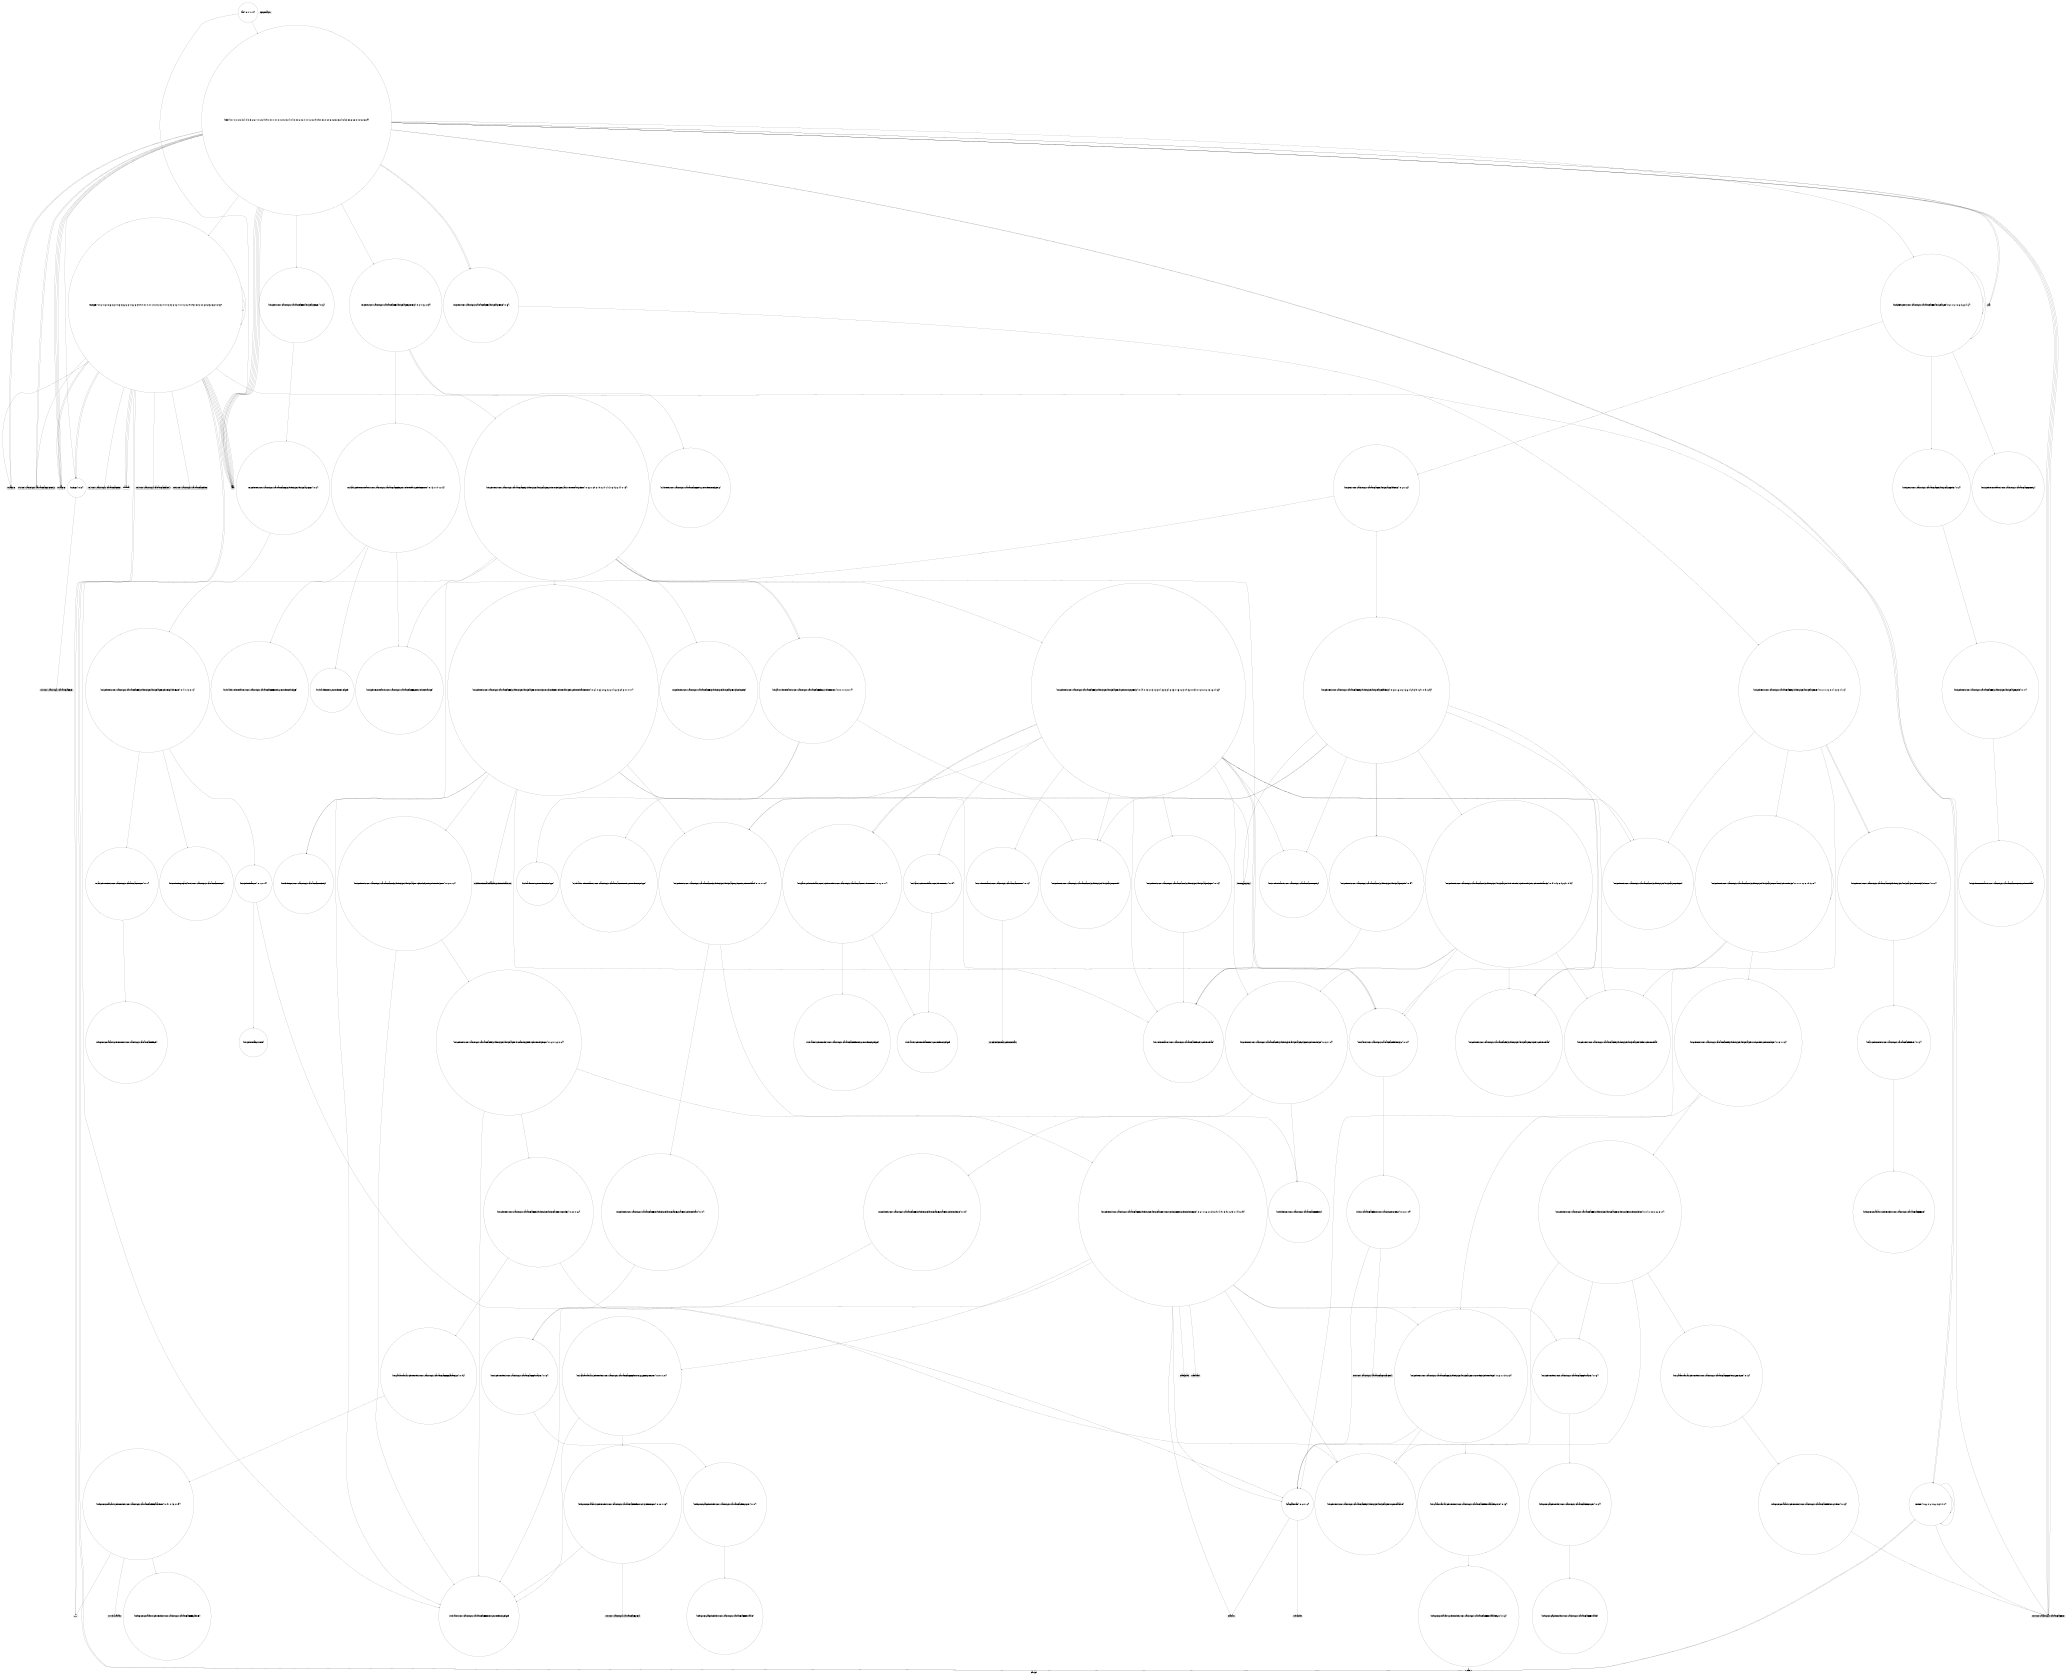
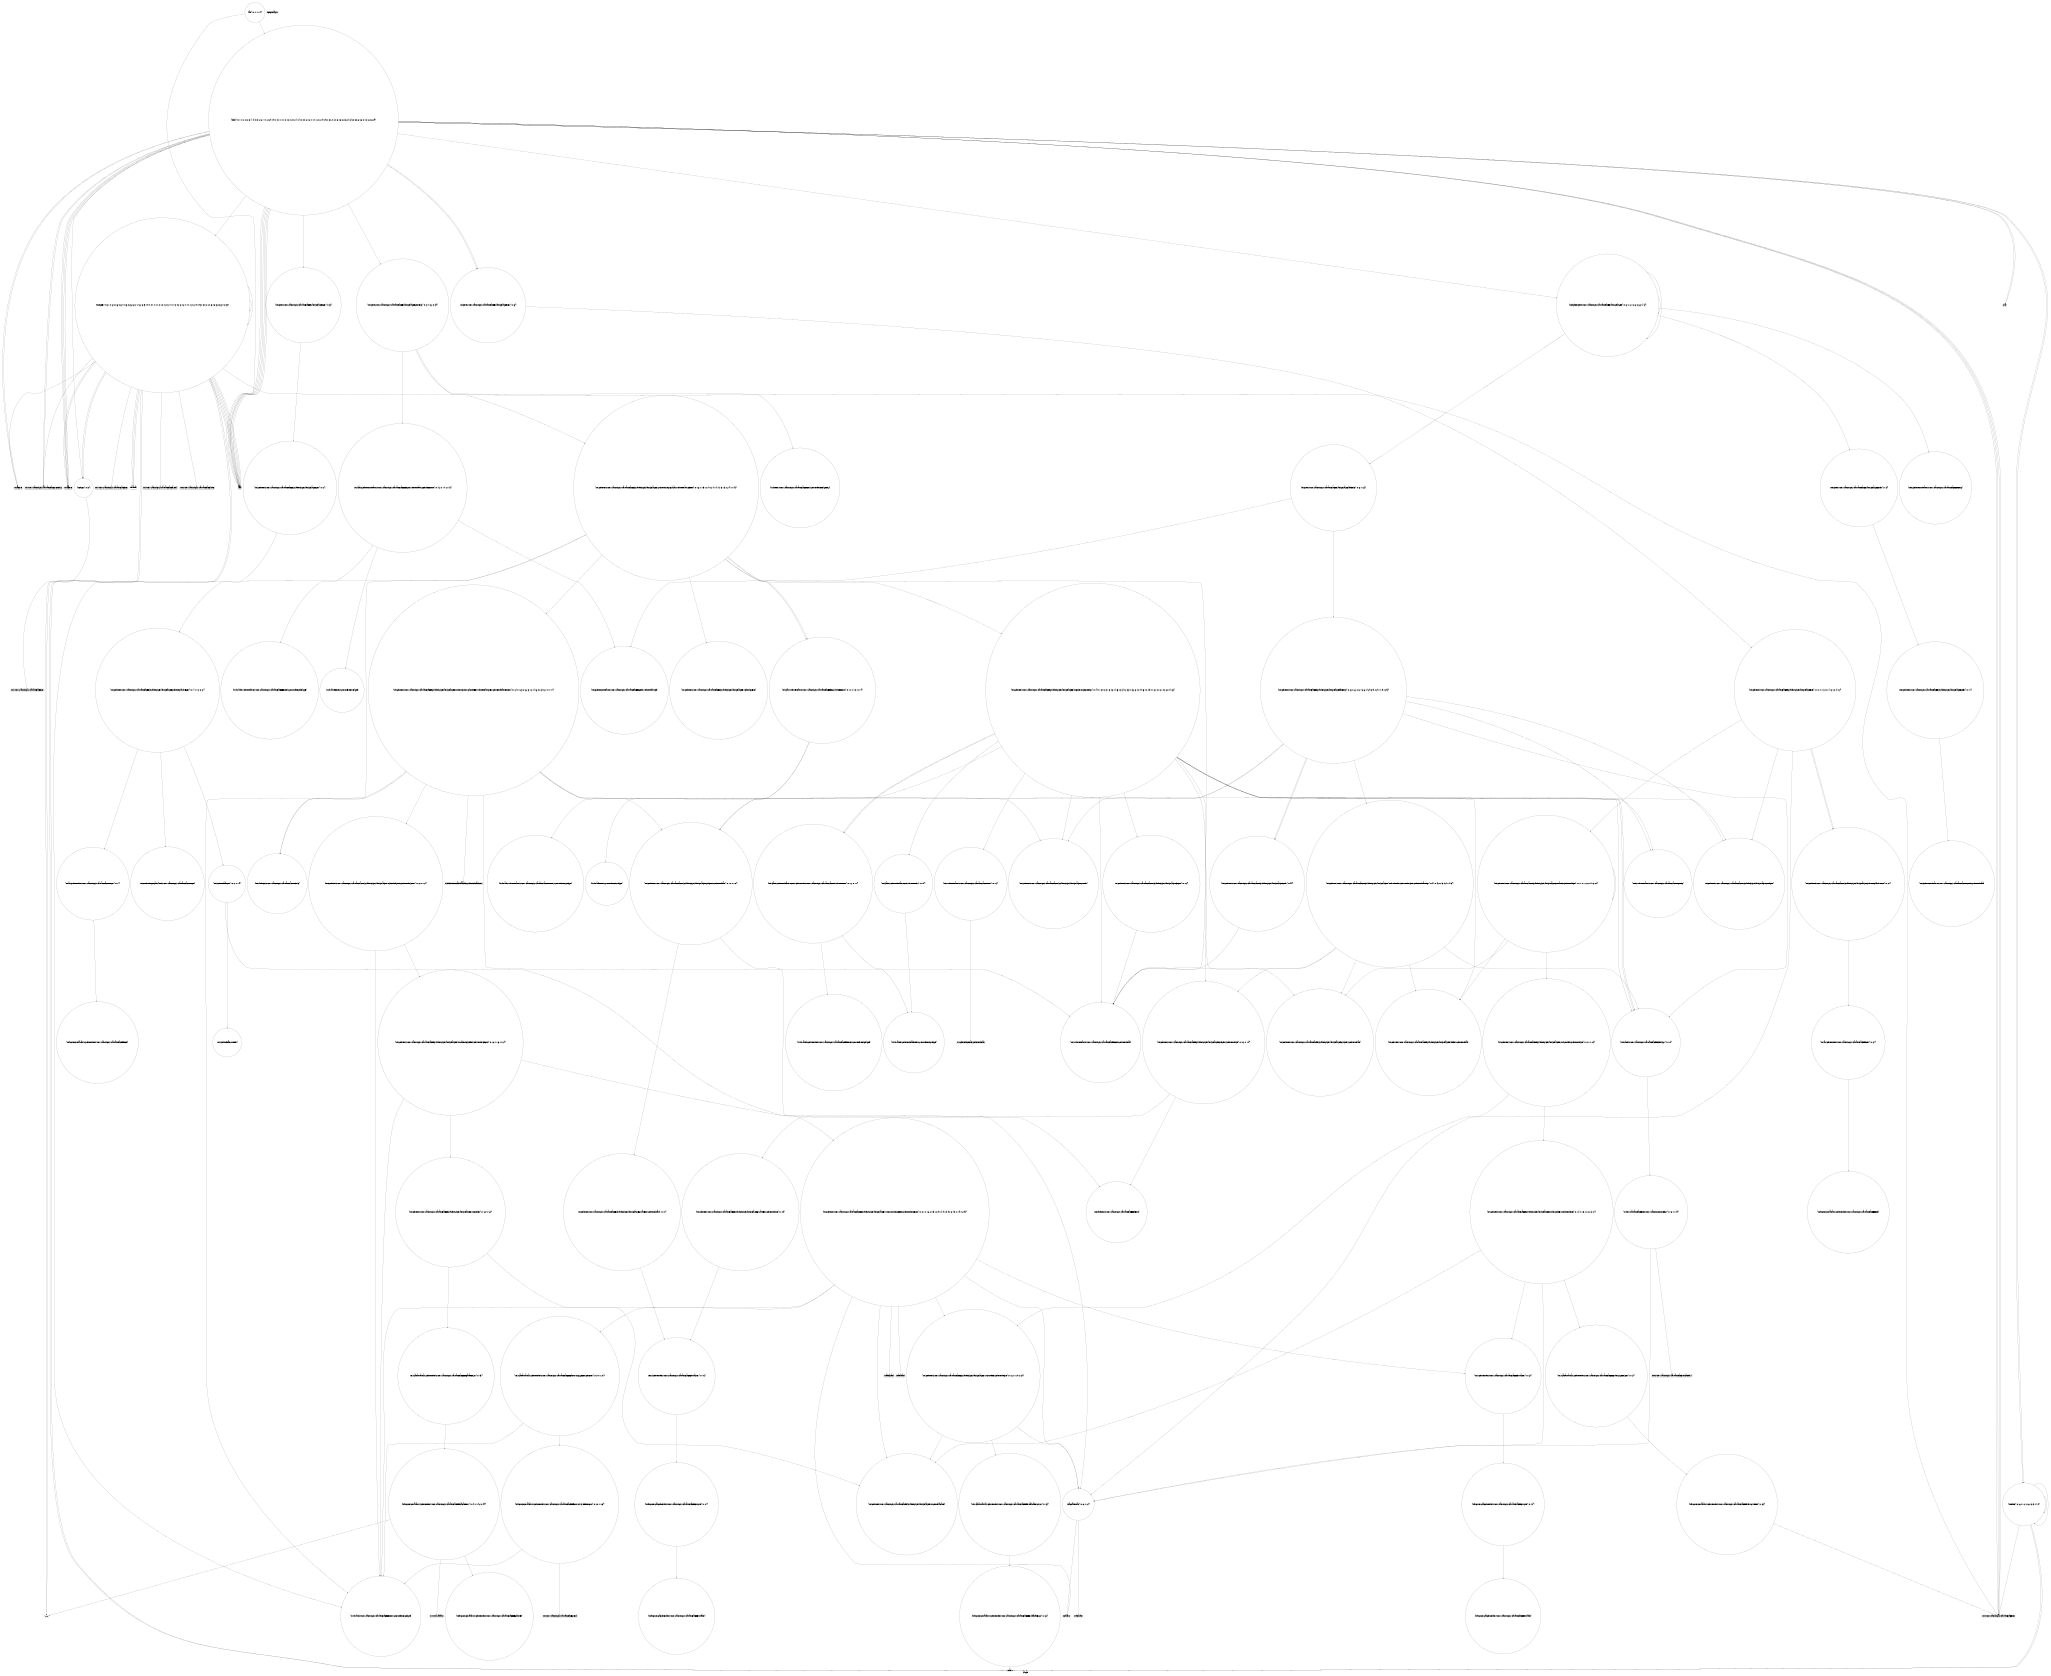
node "llvm.memcpy.p0i8.p0i8.i64": removed
